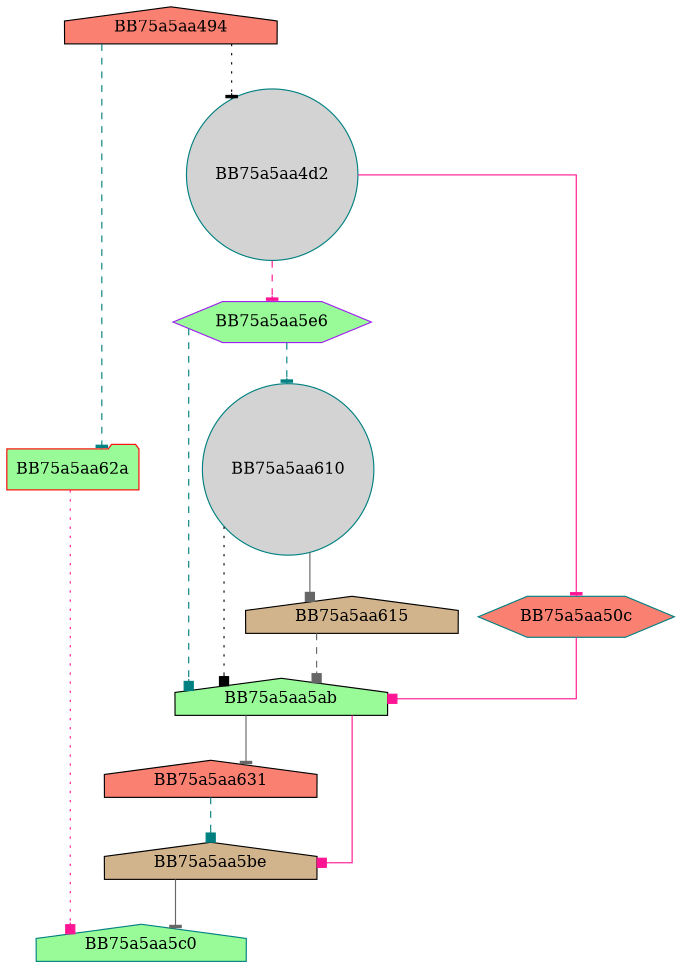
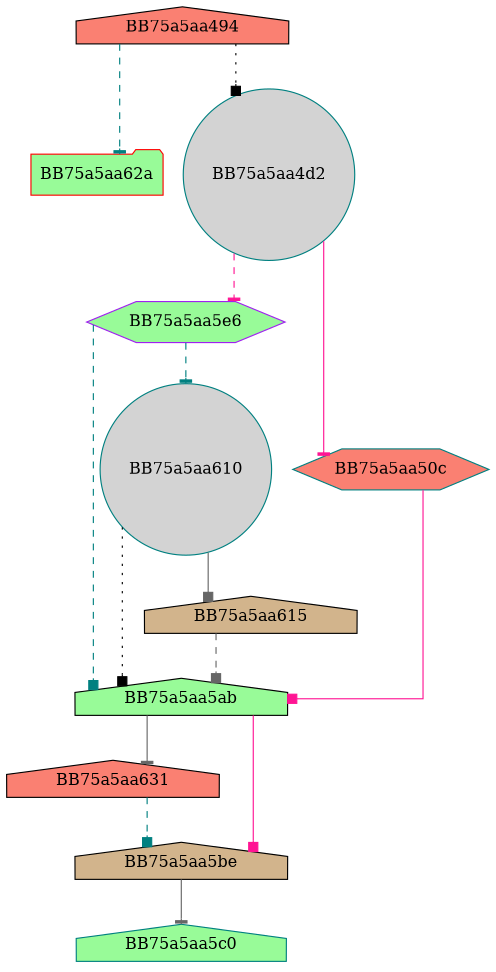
edge "BB75a5aa494" -> "BB75a5aa4d2": arrowhead tee -> box
edge "BB75a5aa62a" -> "BB75a5aa5c0": removed
